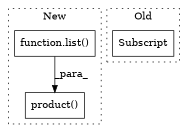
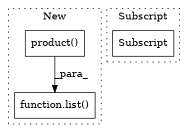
cluster "Old": label "Old" -> "Subscript"
edge "function.list()" -> "product()": reversed
